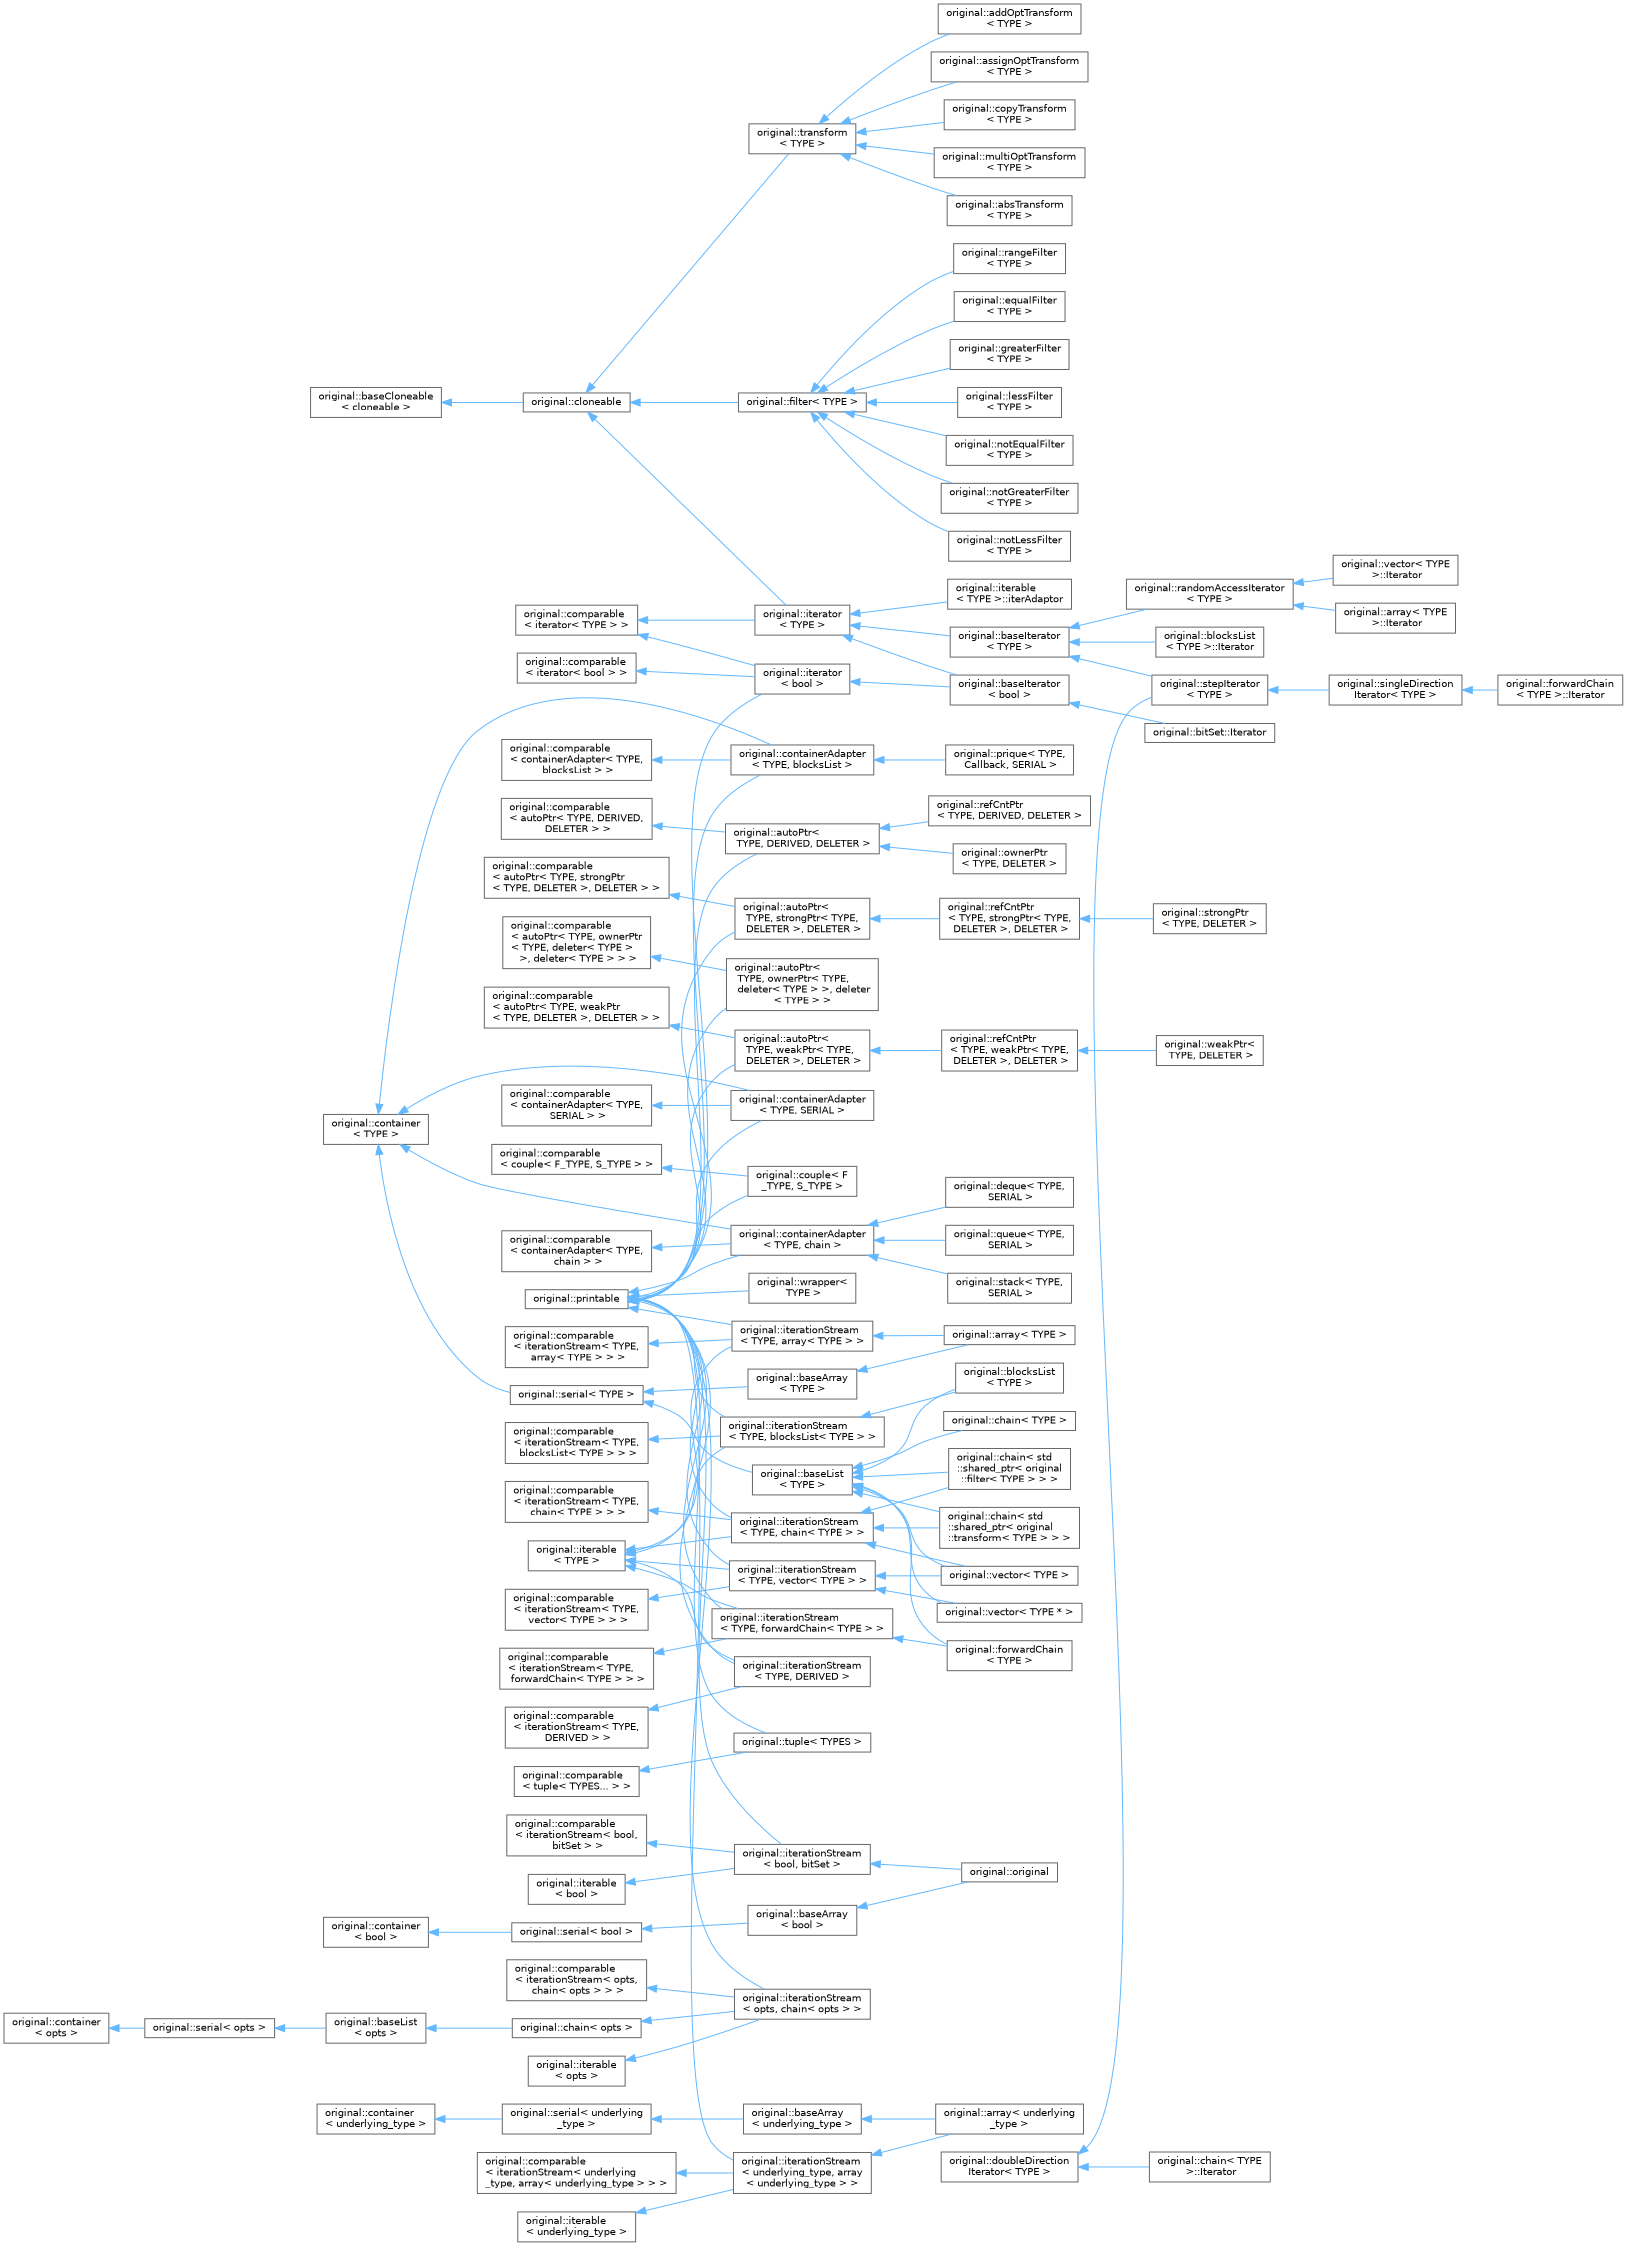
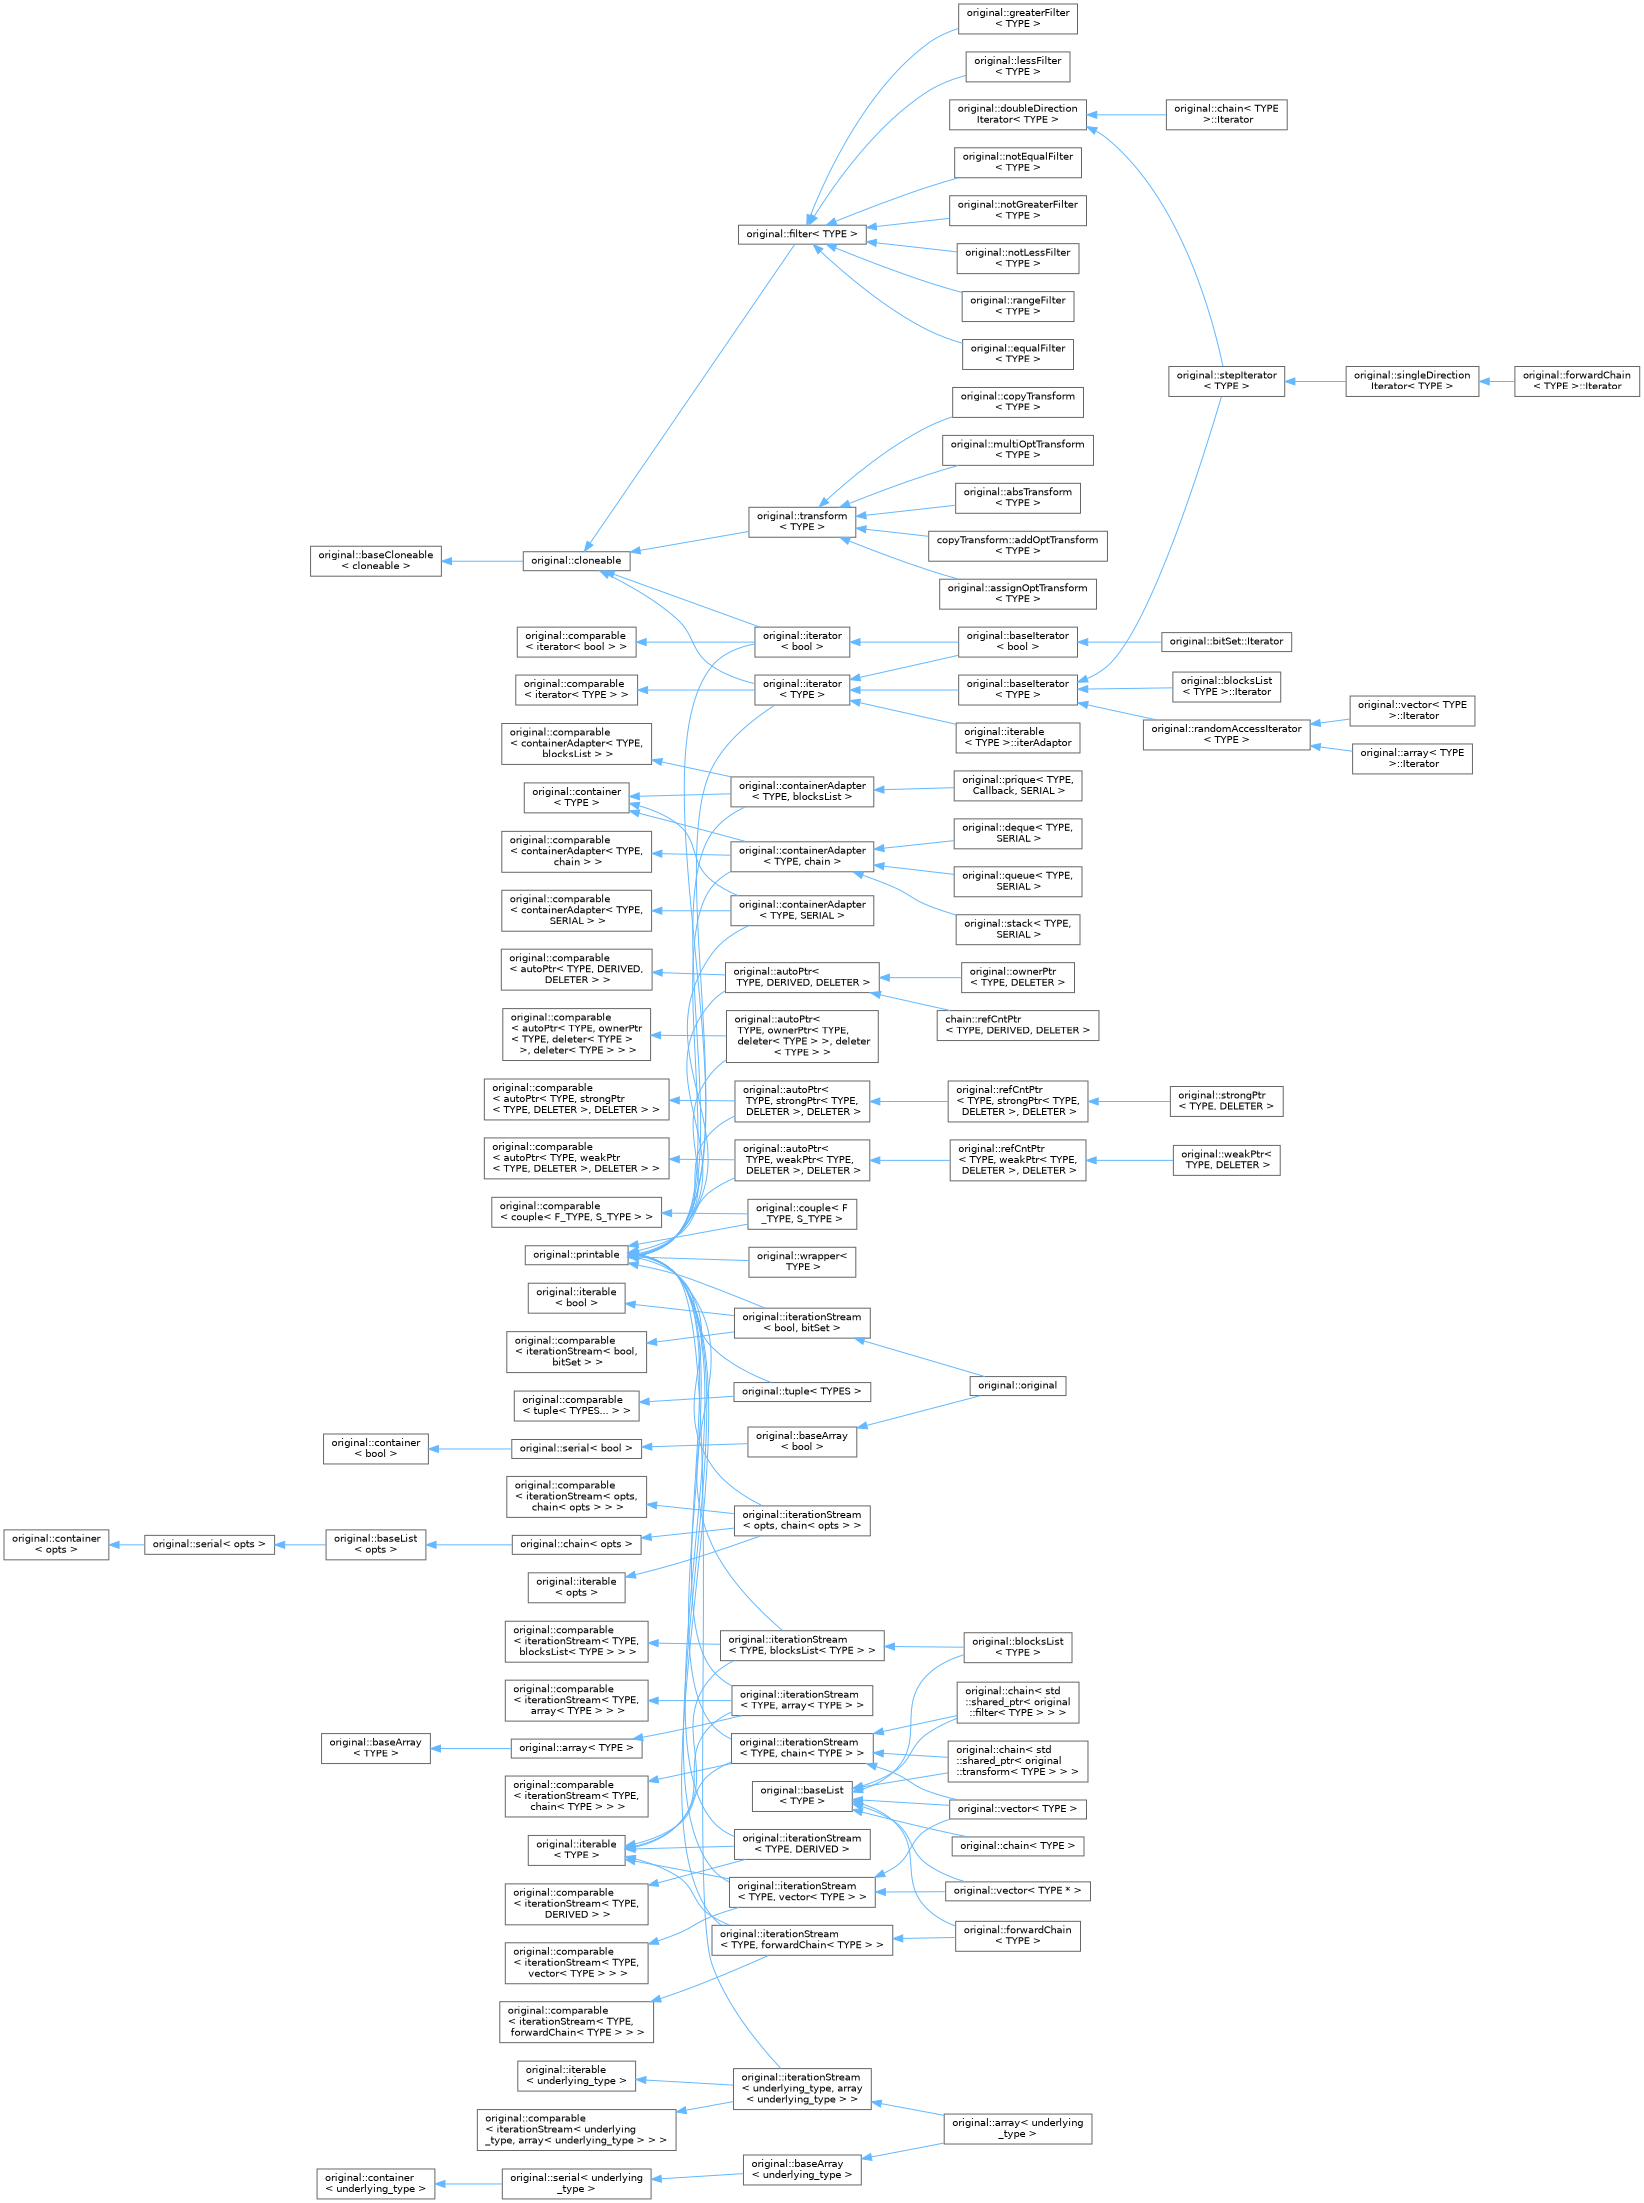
node "original::addOptTransform < TYPE >": label "original::addOptTransform < TYPE >" -> "copyTransform::addOptTransform < TYPE >"
edge "original::iterator < bool >" -> "original::comparable < iterator< TYPE > >": now "original::iterator < bool >" -> "original::cloneable"
node "original::refCntPtr < TYPE, DERIVED, DELETER >": label "original::refCntPtr < TYPE, DERIVED, DELETER >" -> "chain::refCntPtr < TYPE, DERIVED, DELETER >"
edge "original::iterator < TYPE >" -> "original::printable": added
edge "original::array< TYPE >" -> "original::iterationStream < TYPE, array< TYPE > >": reversed
node "original::serial< TYPE >": removed
